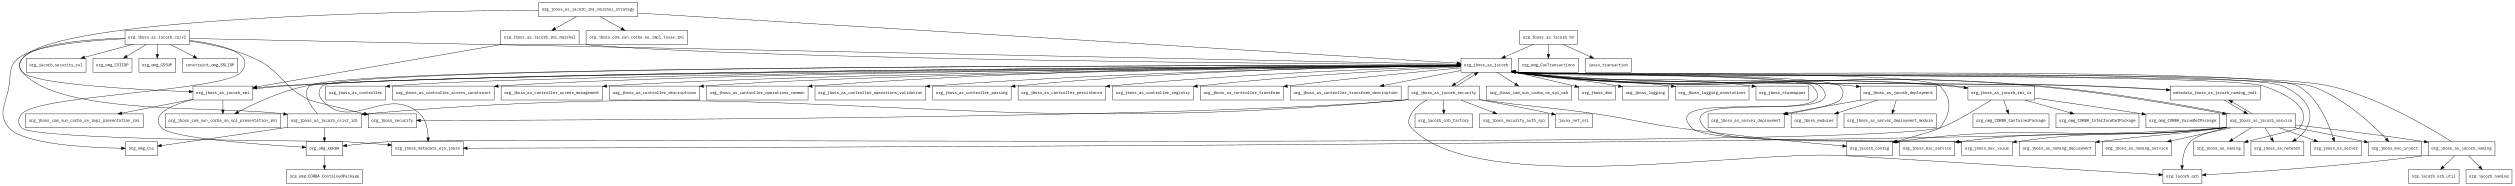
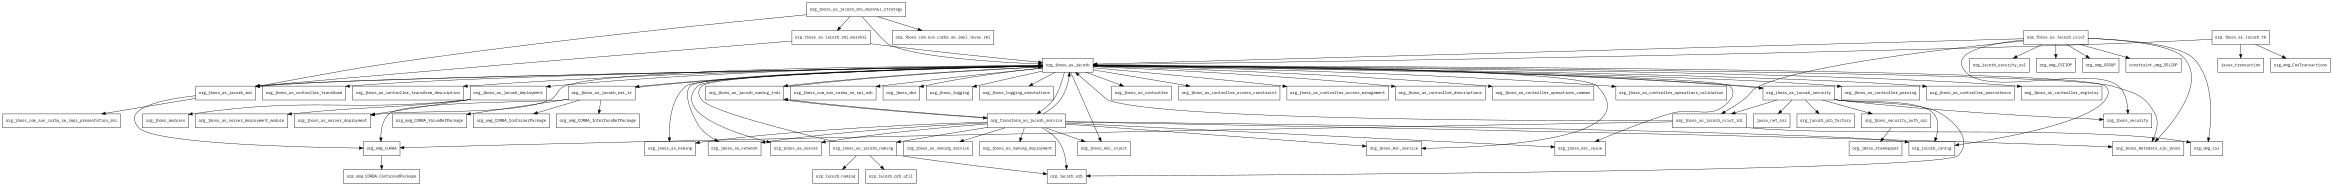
edge "org_jboss_as_jacorb" -> "org_jboss_staxmapper": now "org_jboss_security_auth_spi" -> "org_jboss_staxmapper"
node "metadata_jboss_as_jacorb_naming_jndi": label "metadata_jboss_as_jacorb_naming_jndi" -> "org_jboss_as_jacorb_naming_jndi"
node "org_jboss_com_sun_corba_se_spi_presentation_rmi": removed
node "org_jboss_as_jacorb_service": label "org_jboss_as_jacorb_service" -> "org_transform_as_jacorb_service"
